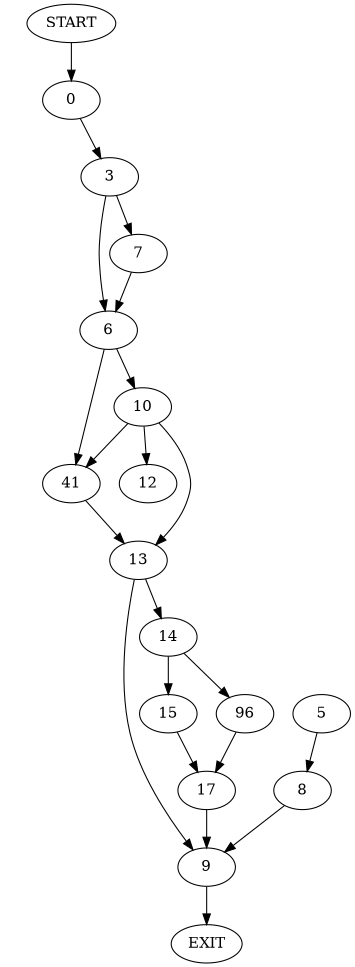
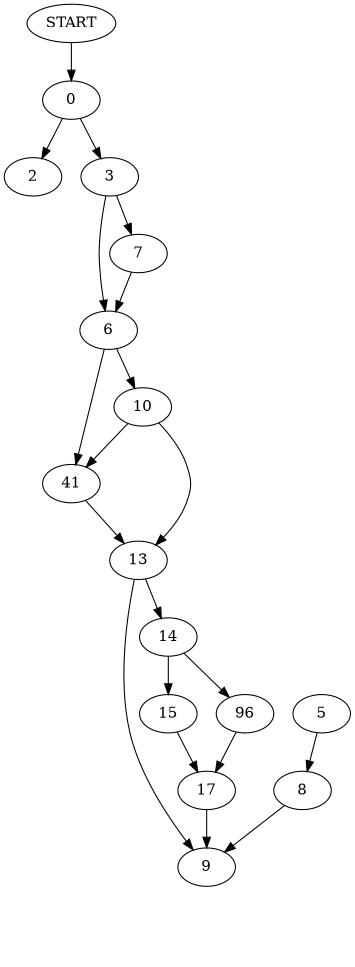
node "2": added
node "12": removed
node "EXIT": removed
